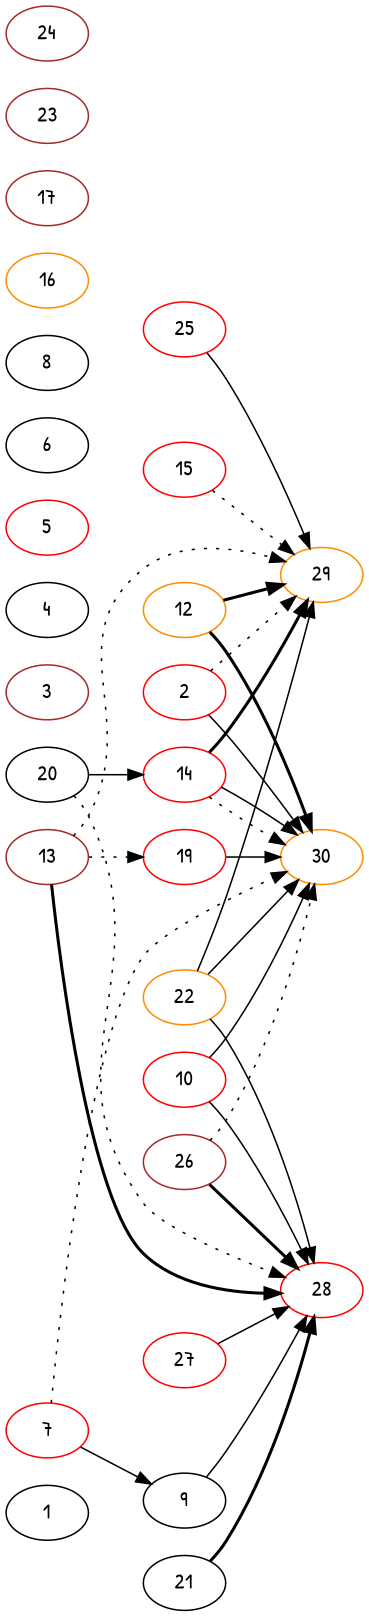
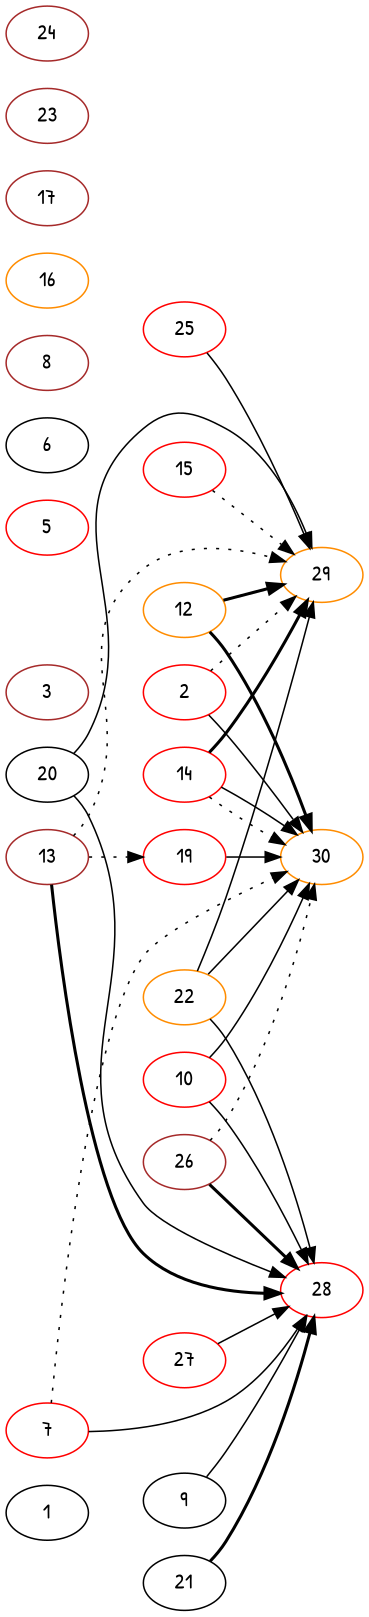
node "8": color black -> brown
node "4": removed
edge "20" -> "14": now "20" -> "29"
edge "20" -> "28": style dotted -> solid
edge "7" -> "9": now "7" -> "28"
